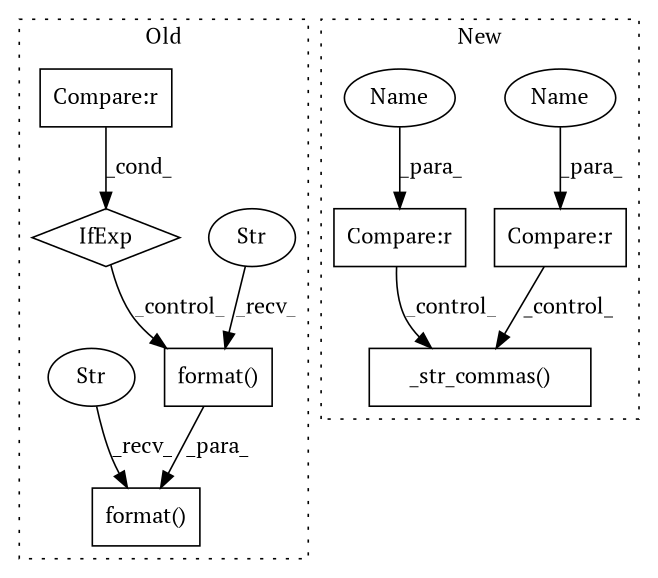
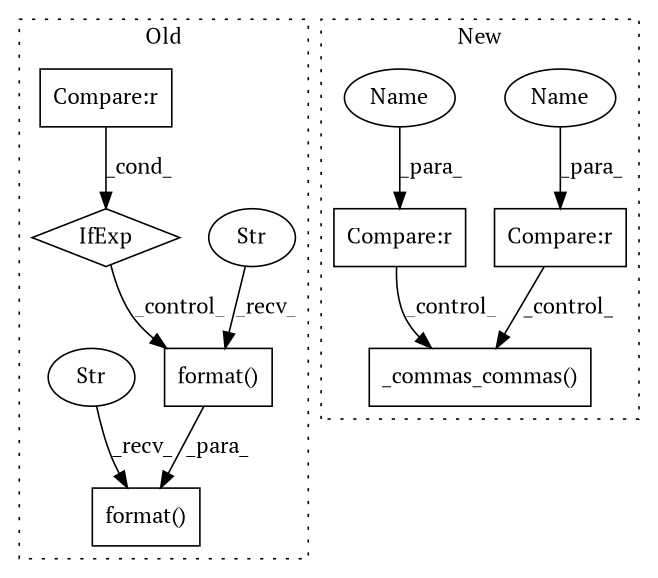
node "_str_commas()": label "_str_commas()" -> "_commas_commas()"
